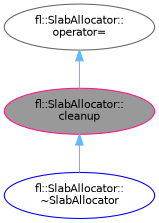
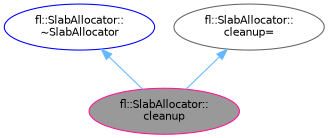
node "fl::SlabAllocator:: operator=": label "fl::SlabAllocator:: operator=" -> "fl::SlabAllocator:: cleanup="
edge "fl::SlabAllocator:: ~SlabAllocator" -> "fl::SlabAllocator:: cleanup": reversed
